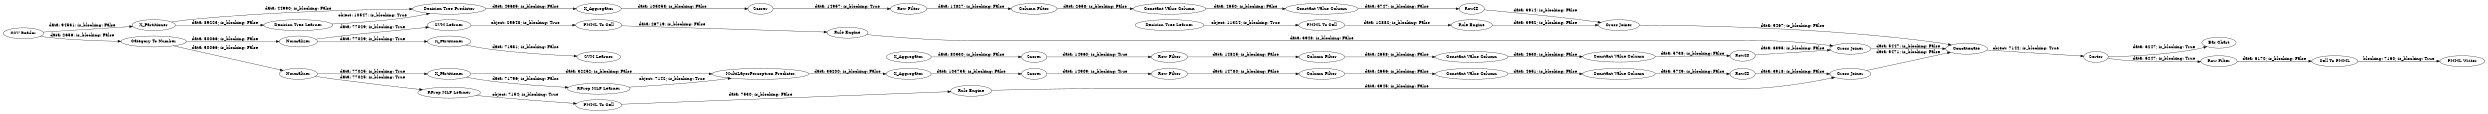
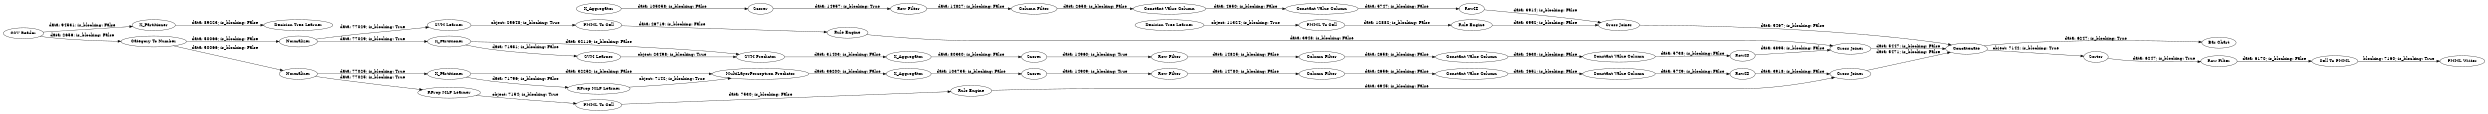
node "Decision Tree Predictor": removed
edge "Sorter" -> "Bar Chart": now "Concatenate" -> "Bar Chart"
node "SVM Predictor": added
